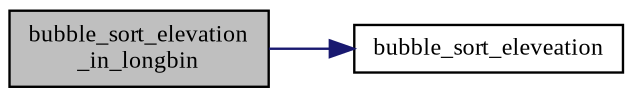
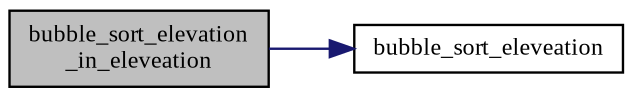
node "bubble_sort_elevation _in_longbin": label "bubble_sort_elevation _in_longbin" -> "bubble_sort_elevation _in_eleveation"
